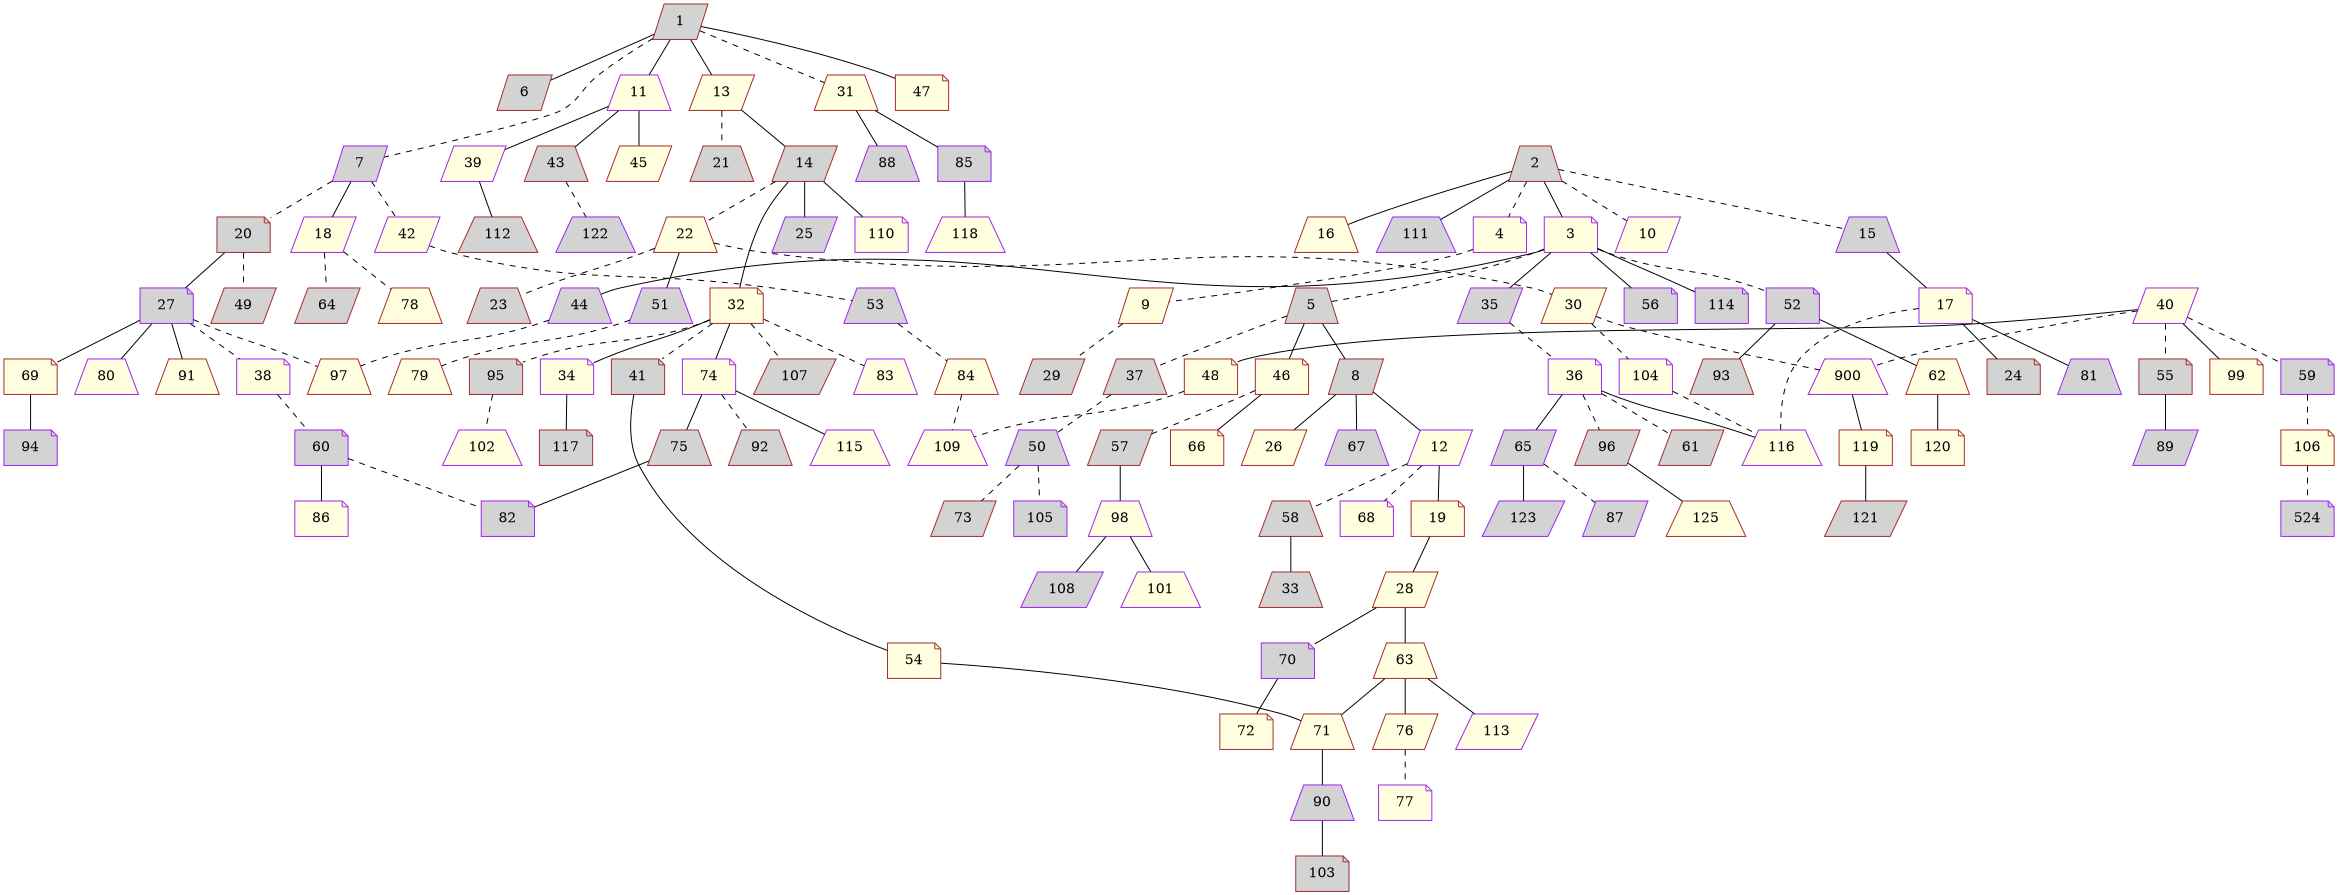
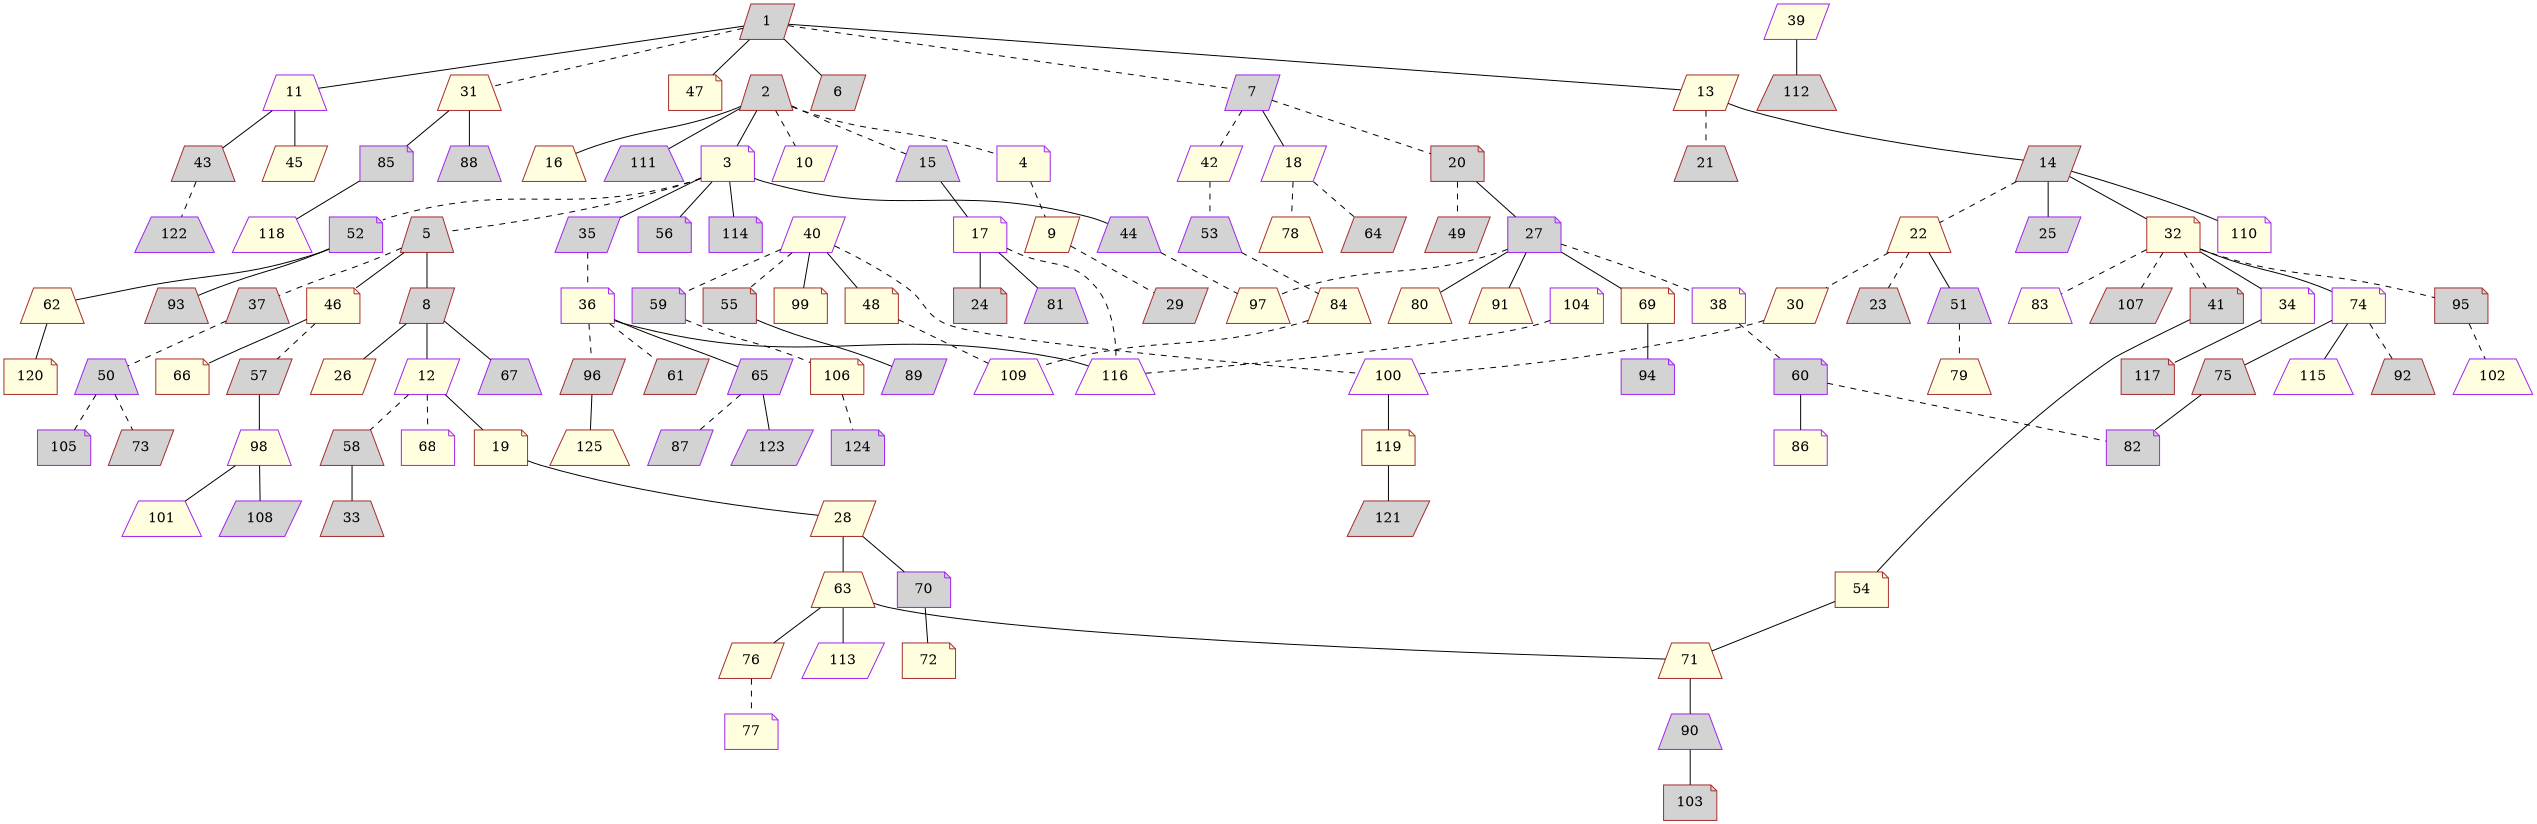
edge "11" -- "39": removed
edge "30" -- "104": removed
node "80": color purple -> brown
node "900": label "900" -> "100"
node "524": label "524" -> "124"
